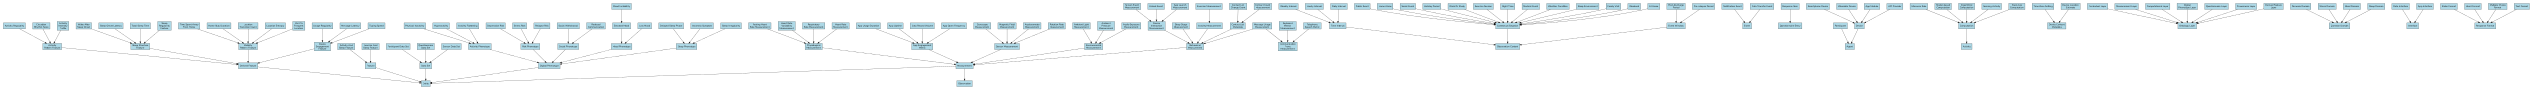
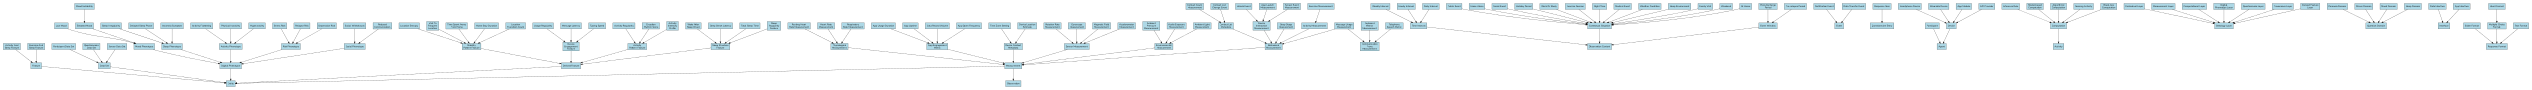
edge "Likert Format" -> "Response Format": now "Likert Format" -> "Multiple Choice Format"
node "Heart Rate Variability Measurement": removed
edge "Device Context Metadata" -> "Measurement": added
